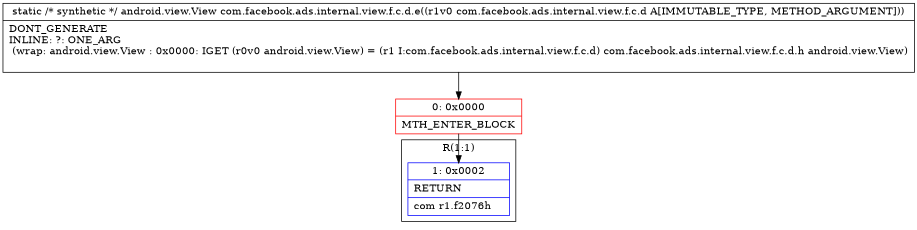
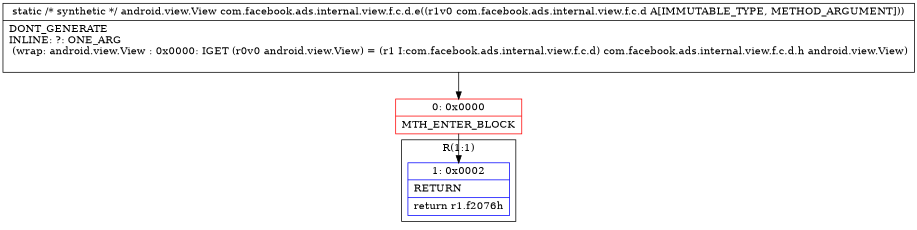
node "1: 0x0002": text "com r1.f2076h" -> "return r1.f2076h"
